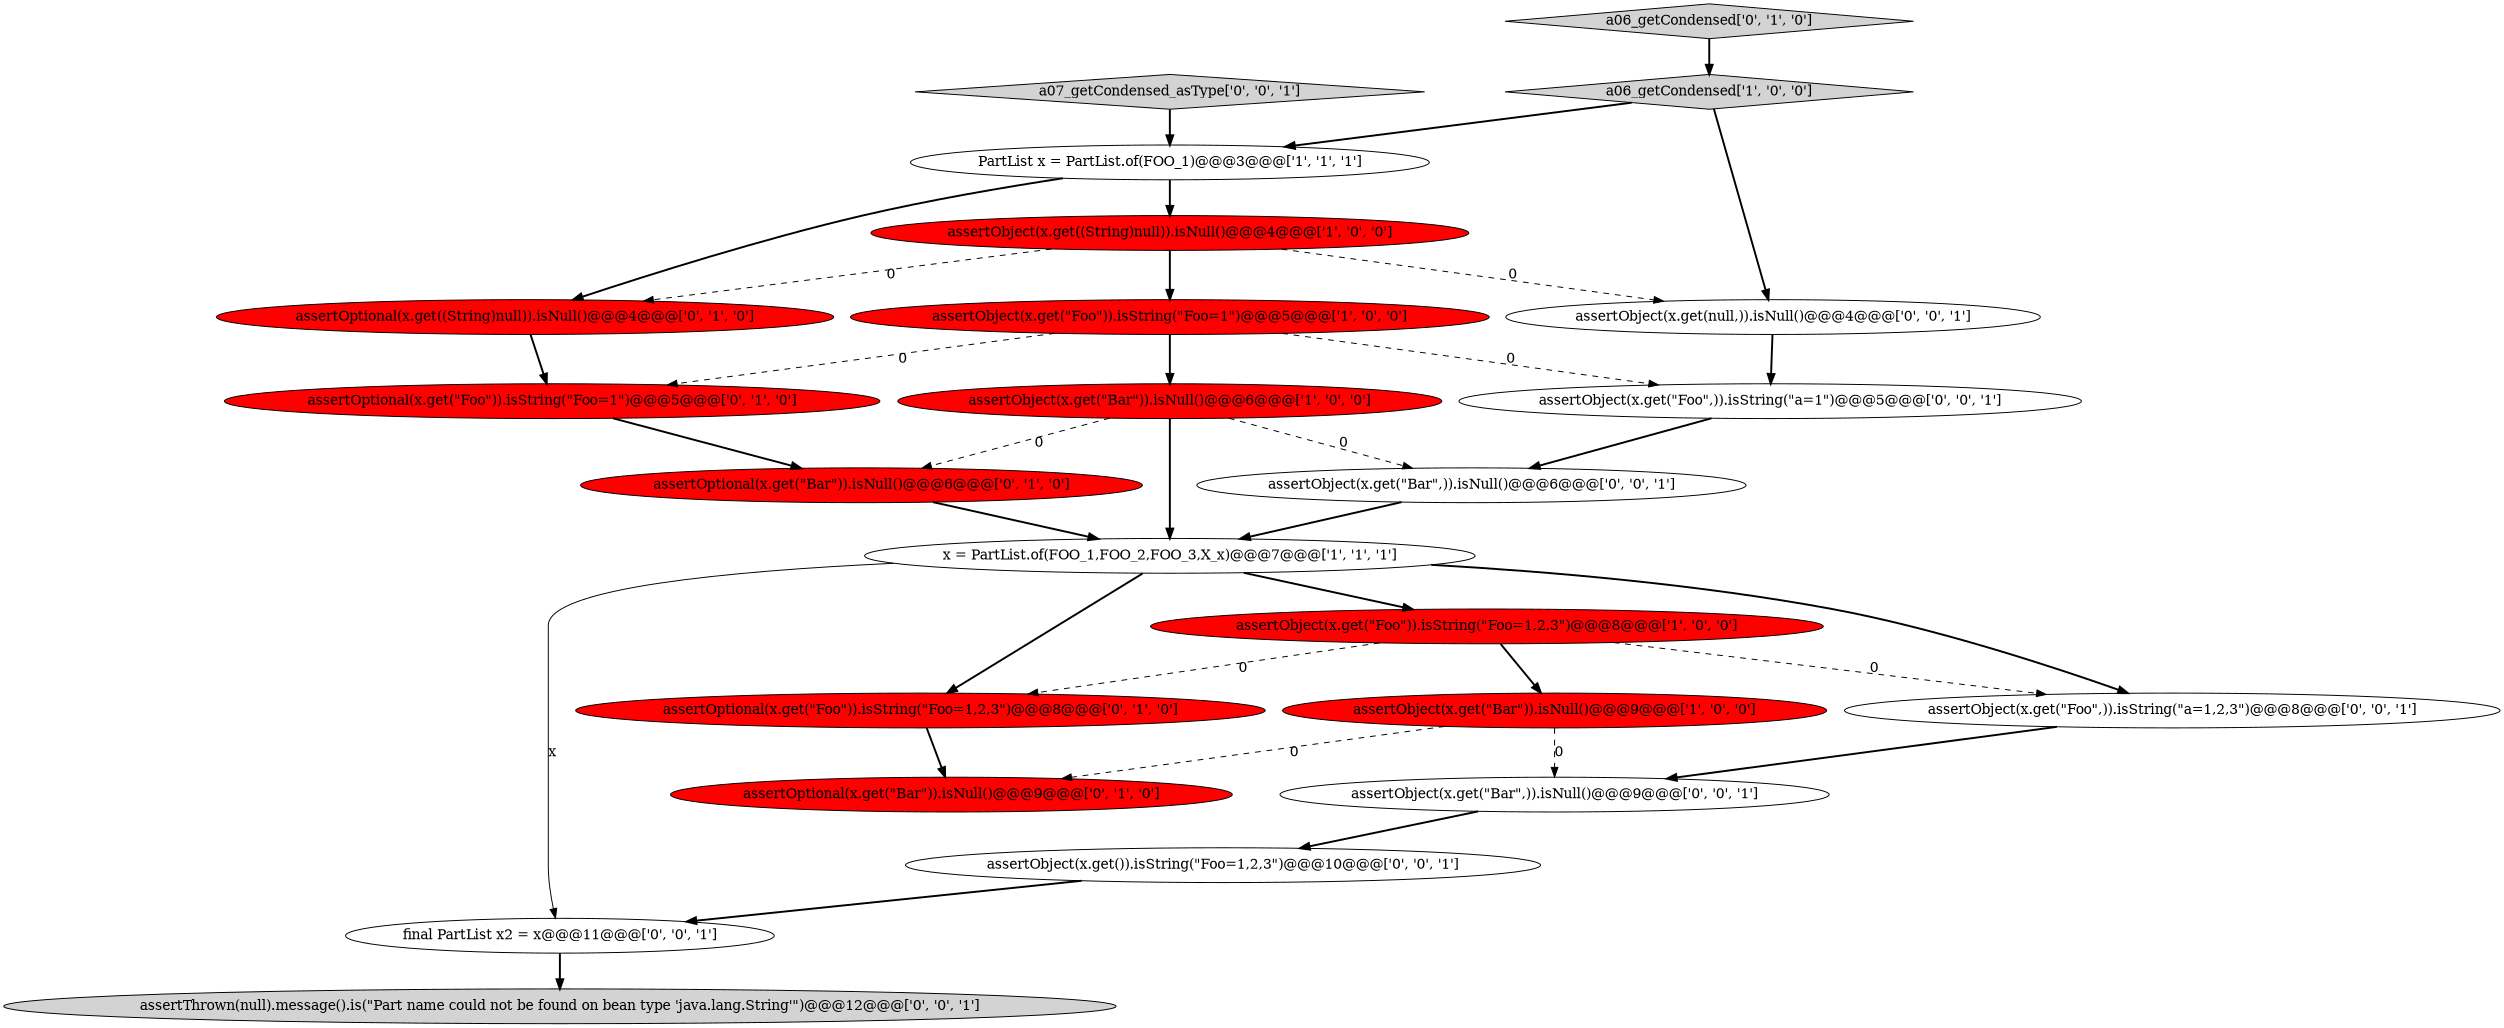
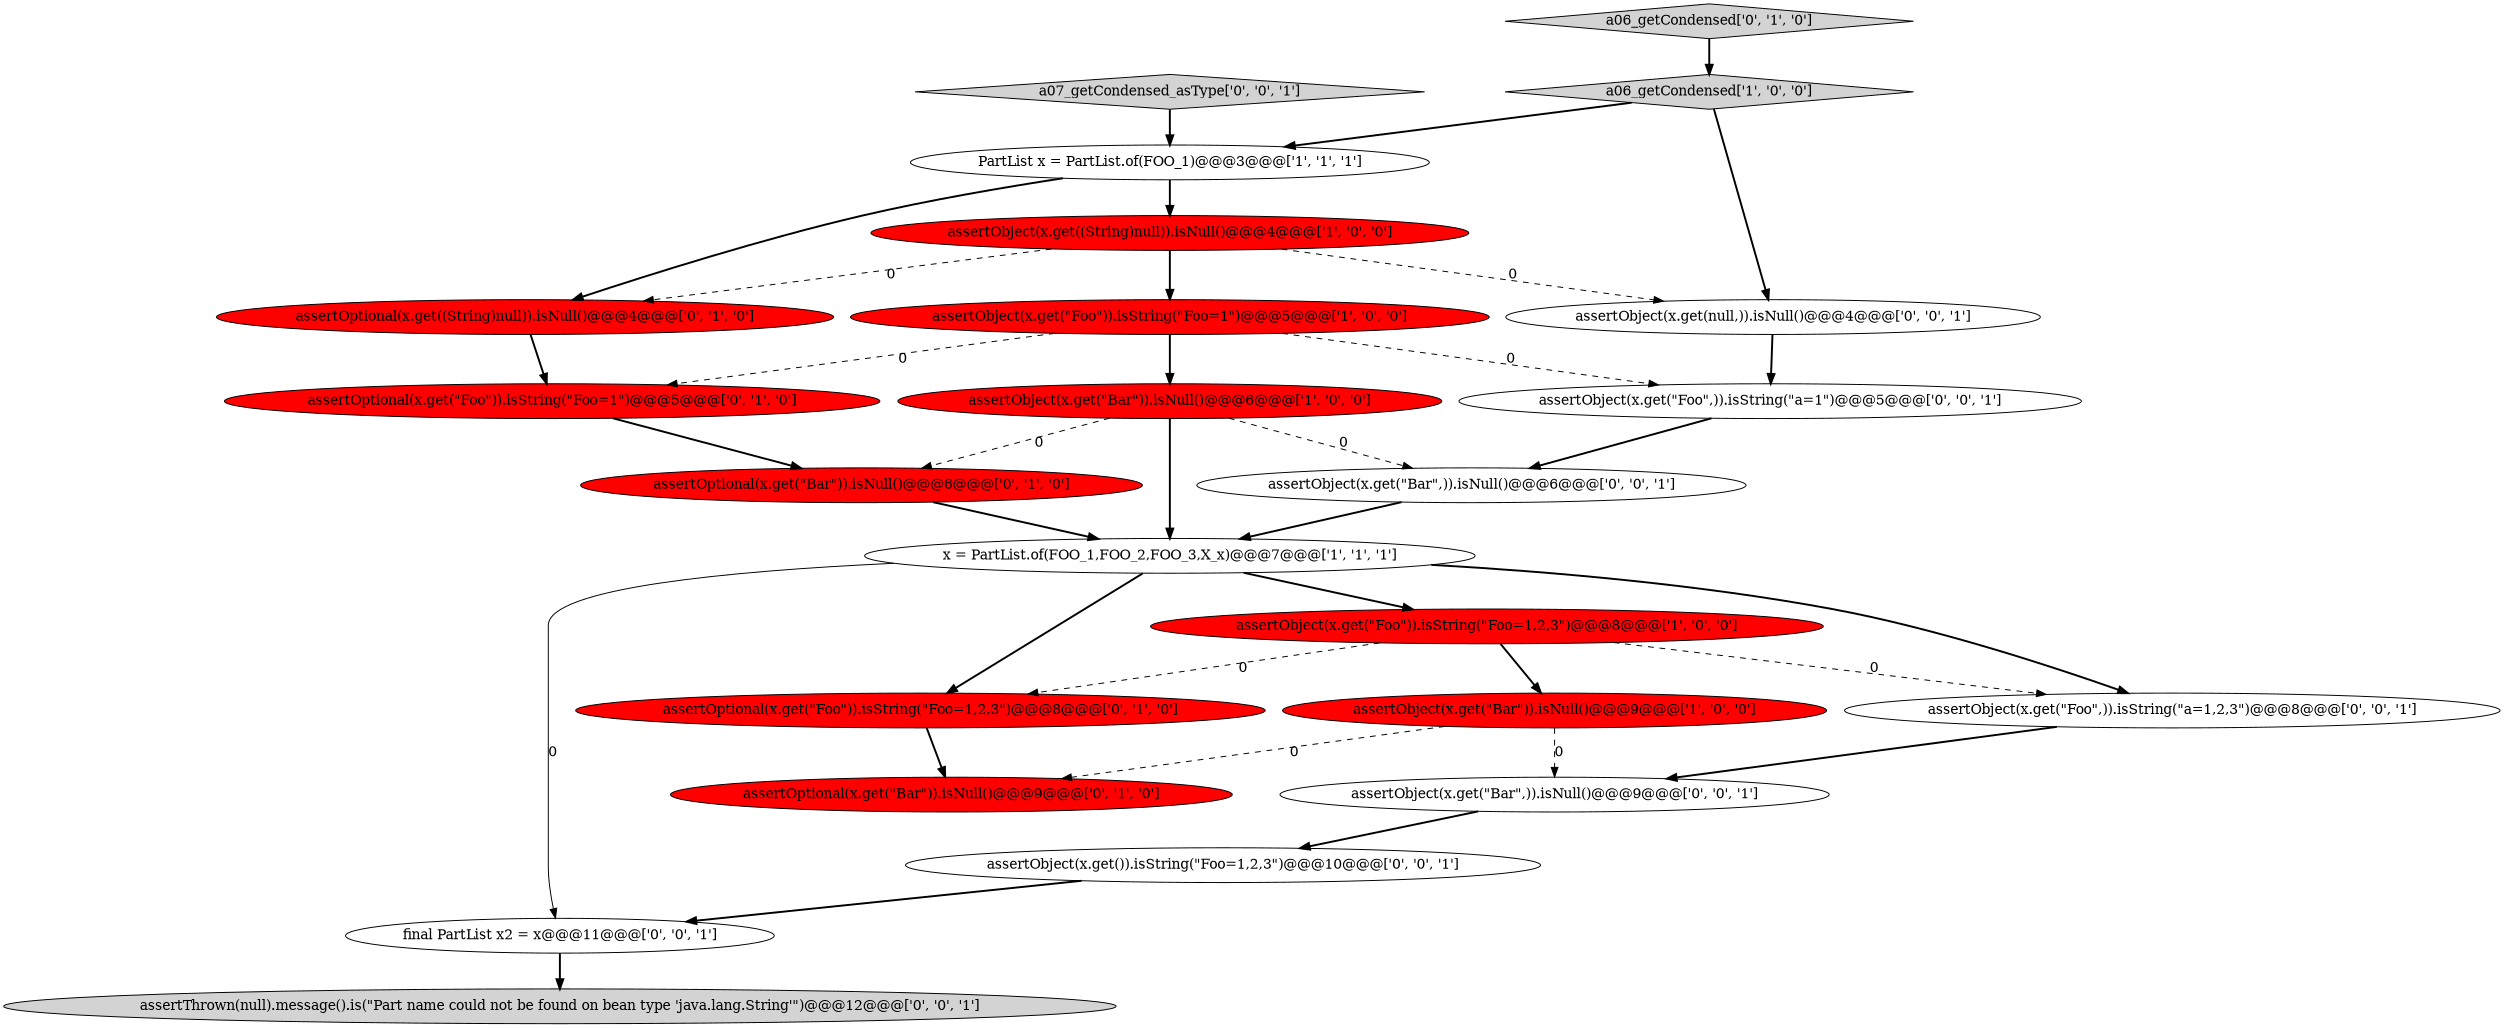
edge "x = PartList.of(FOO_1,FOO_2,FOO_3,X_x)@@@7@@@['1', '1', '1']" -> "final PartList x2 = x@@@11@@@['0', '0', '1']": label "x" -> "0"
